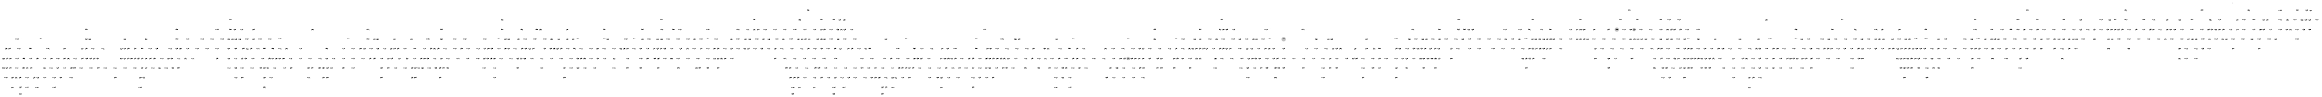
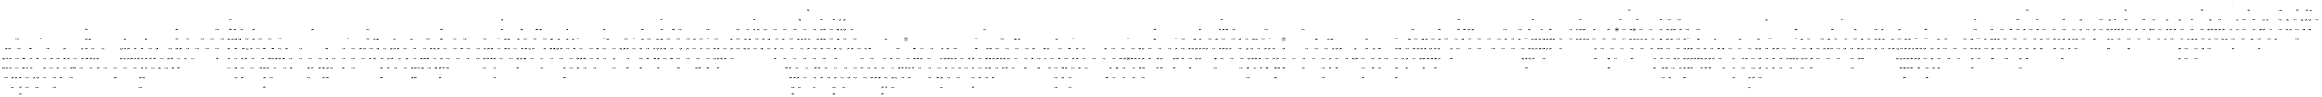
node "M3887": fillcolor white -> grey
